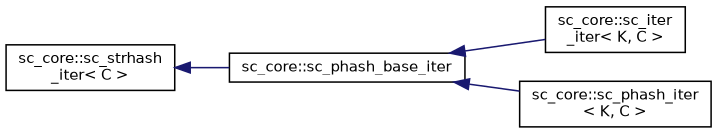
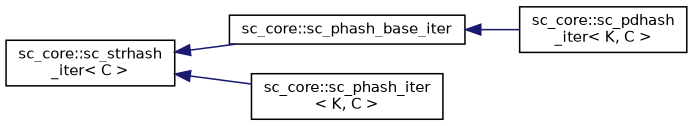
node "sc_core::sc_iter _iter< K, C >": label "sc_core::sc_iter _iter< K, C >" -> "sc_core::sc_pdhash _iter< K, C >"
edge "sc_core::sc_phash_iter < K, C >" -> "sc_core::sc_phash_base_iter": now "sc_core::sc_phash_iter < K, C >" -> "sc_core::sc_strhash _iter< C >"
